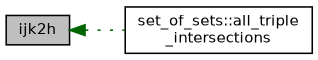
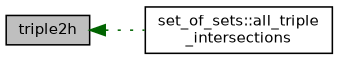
node "ijk2h": label "ijk2h" -> "triple2h"
